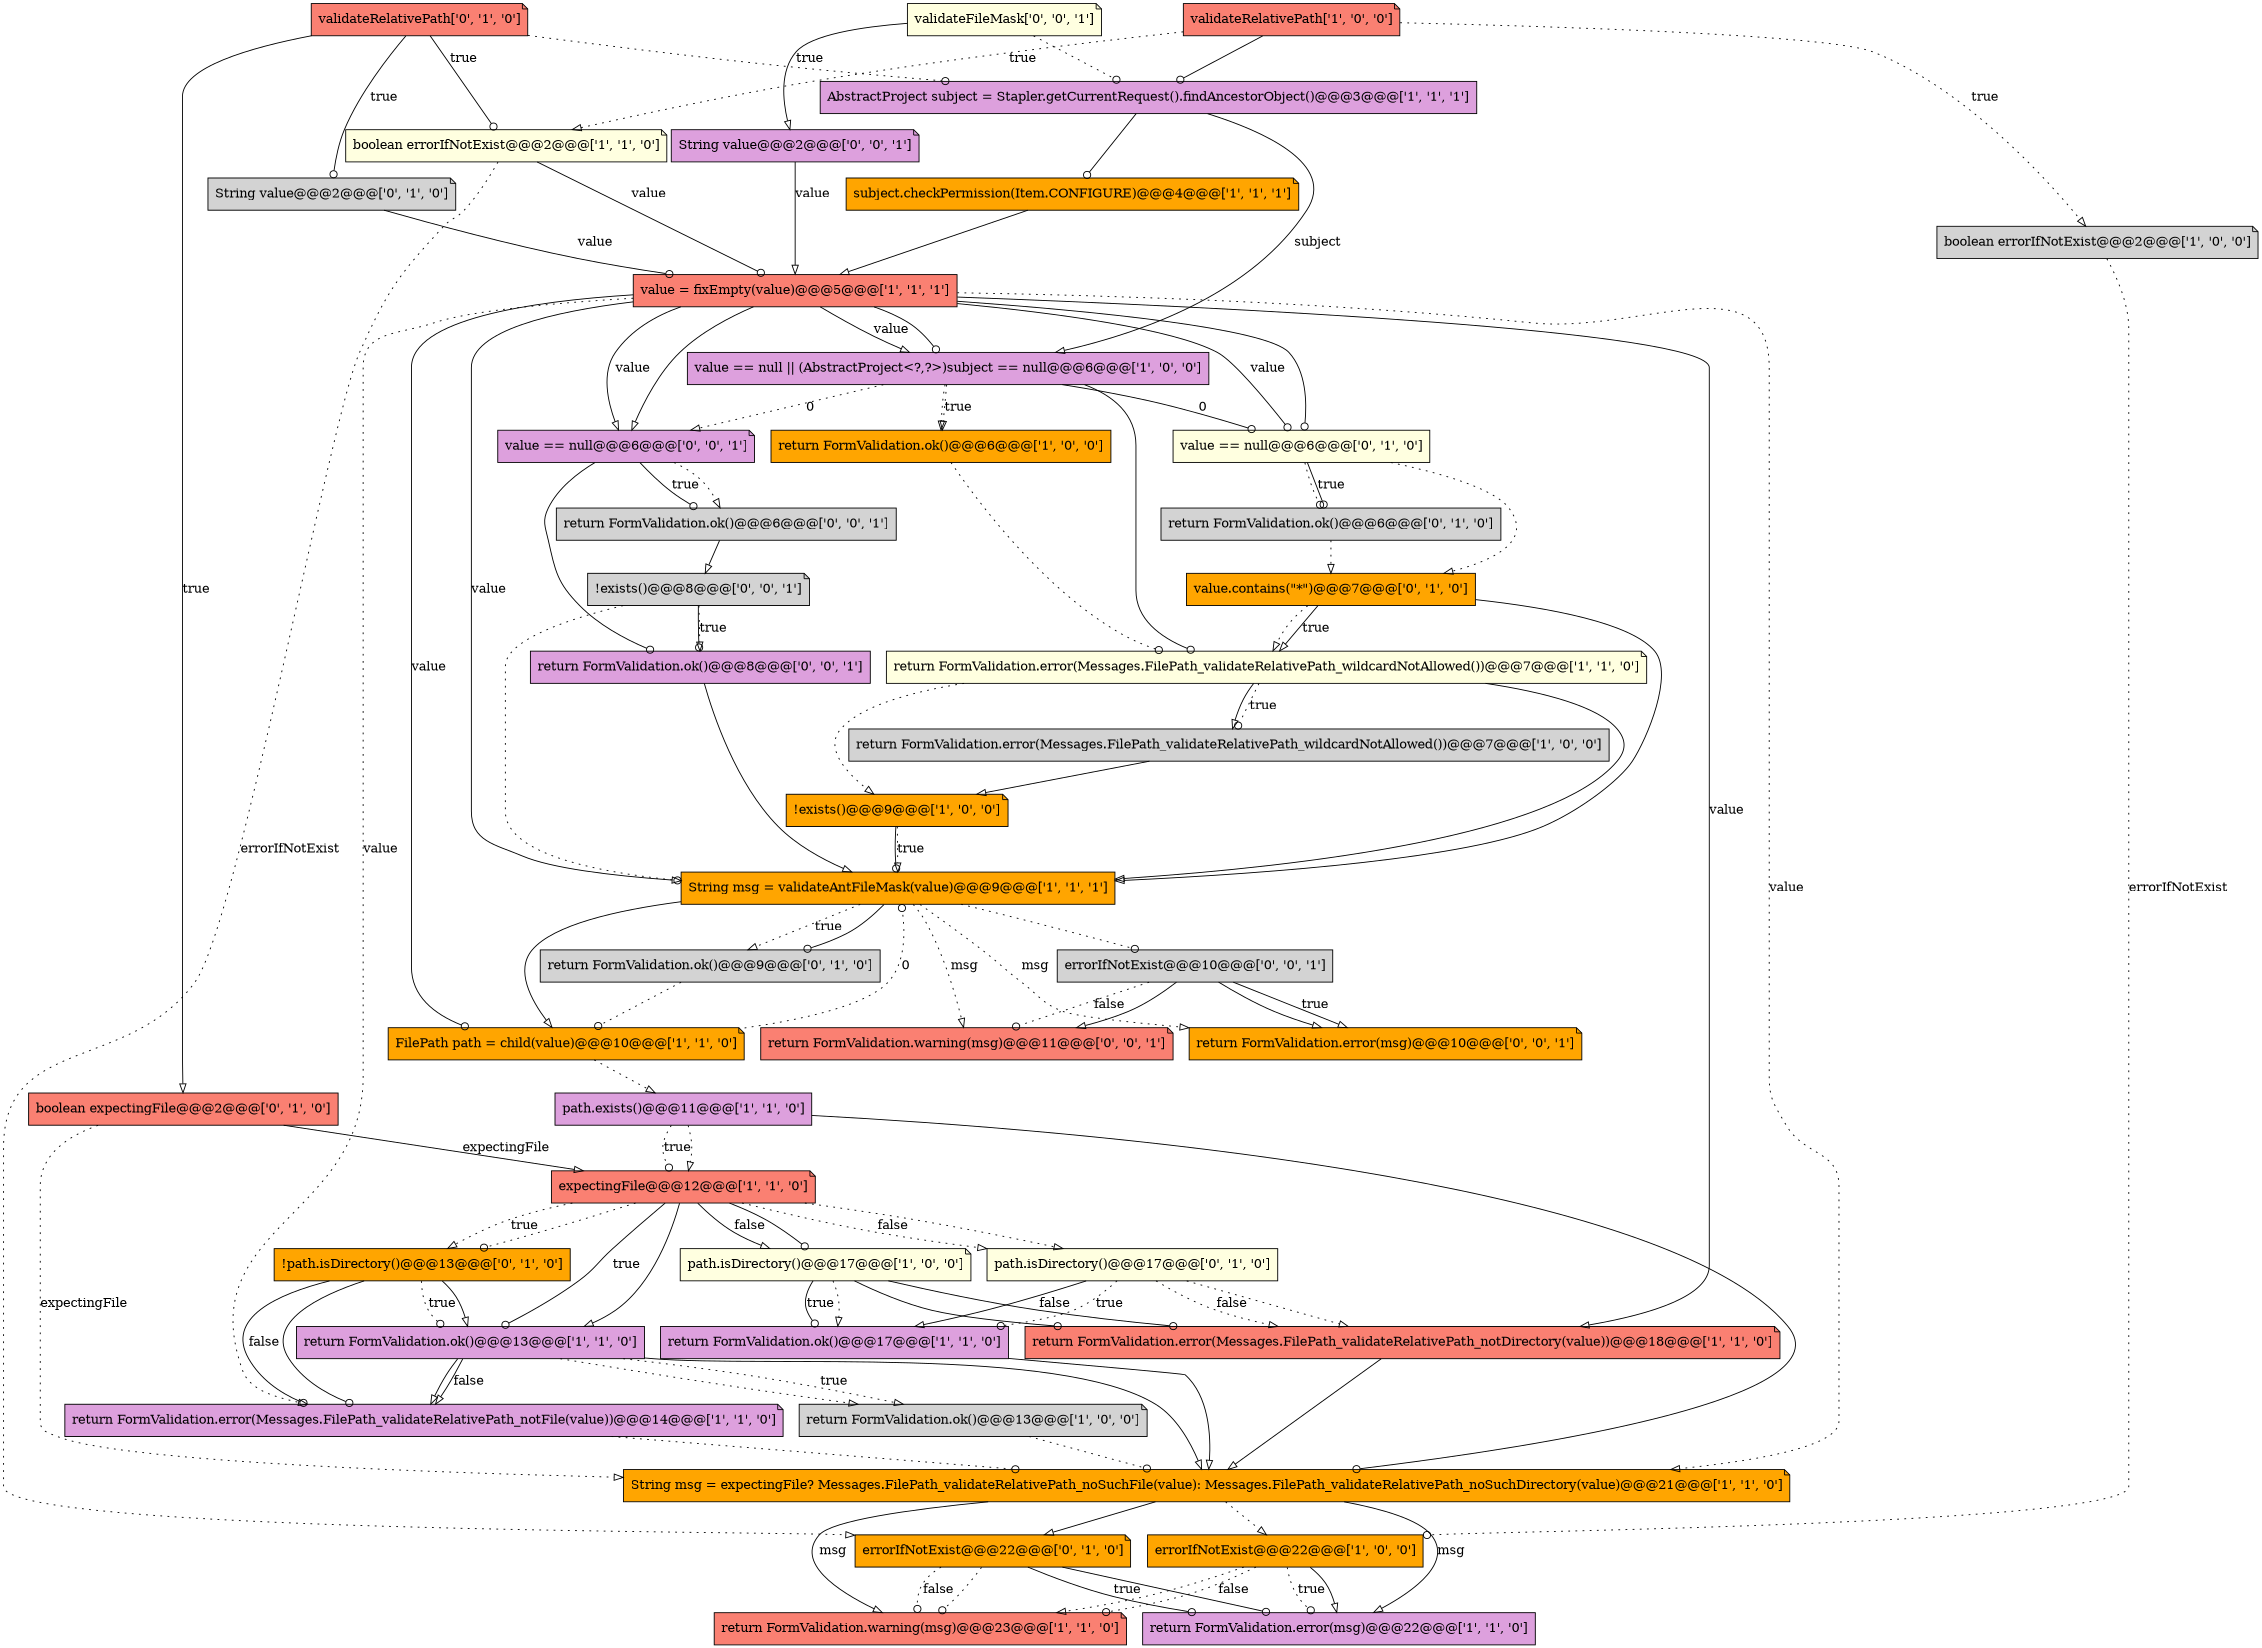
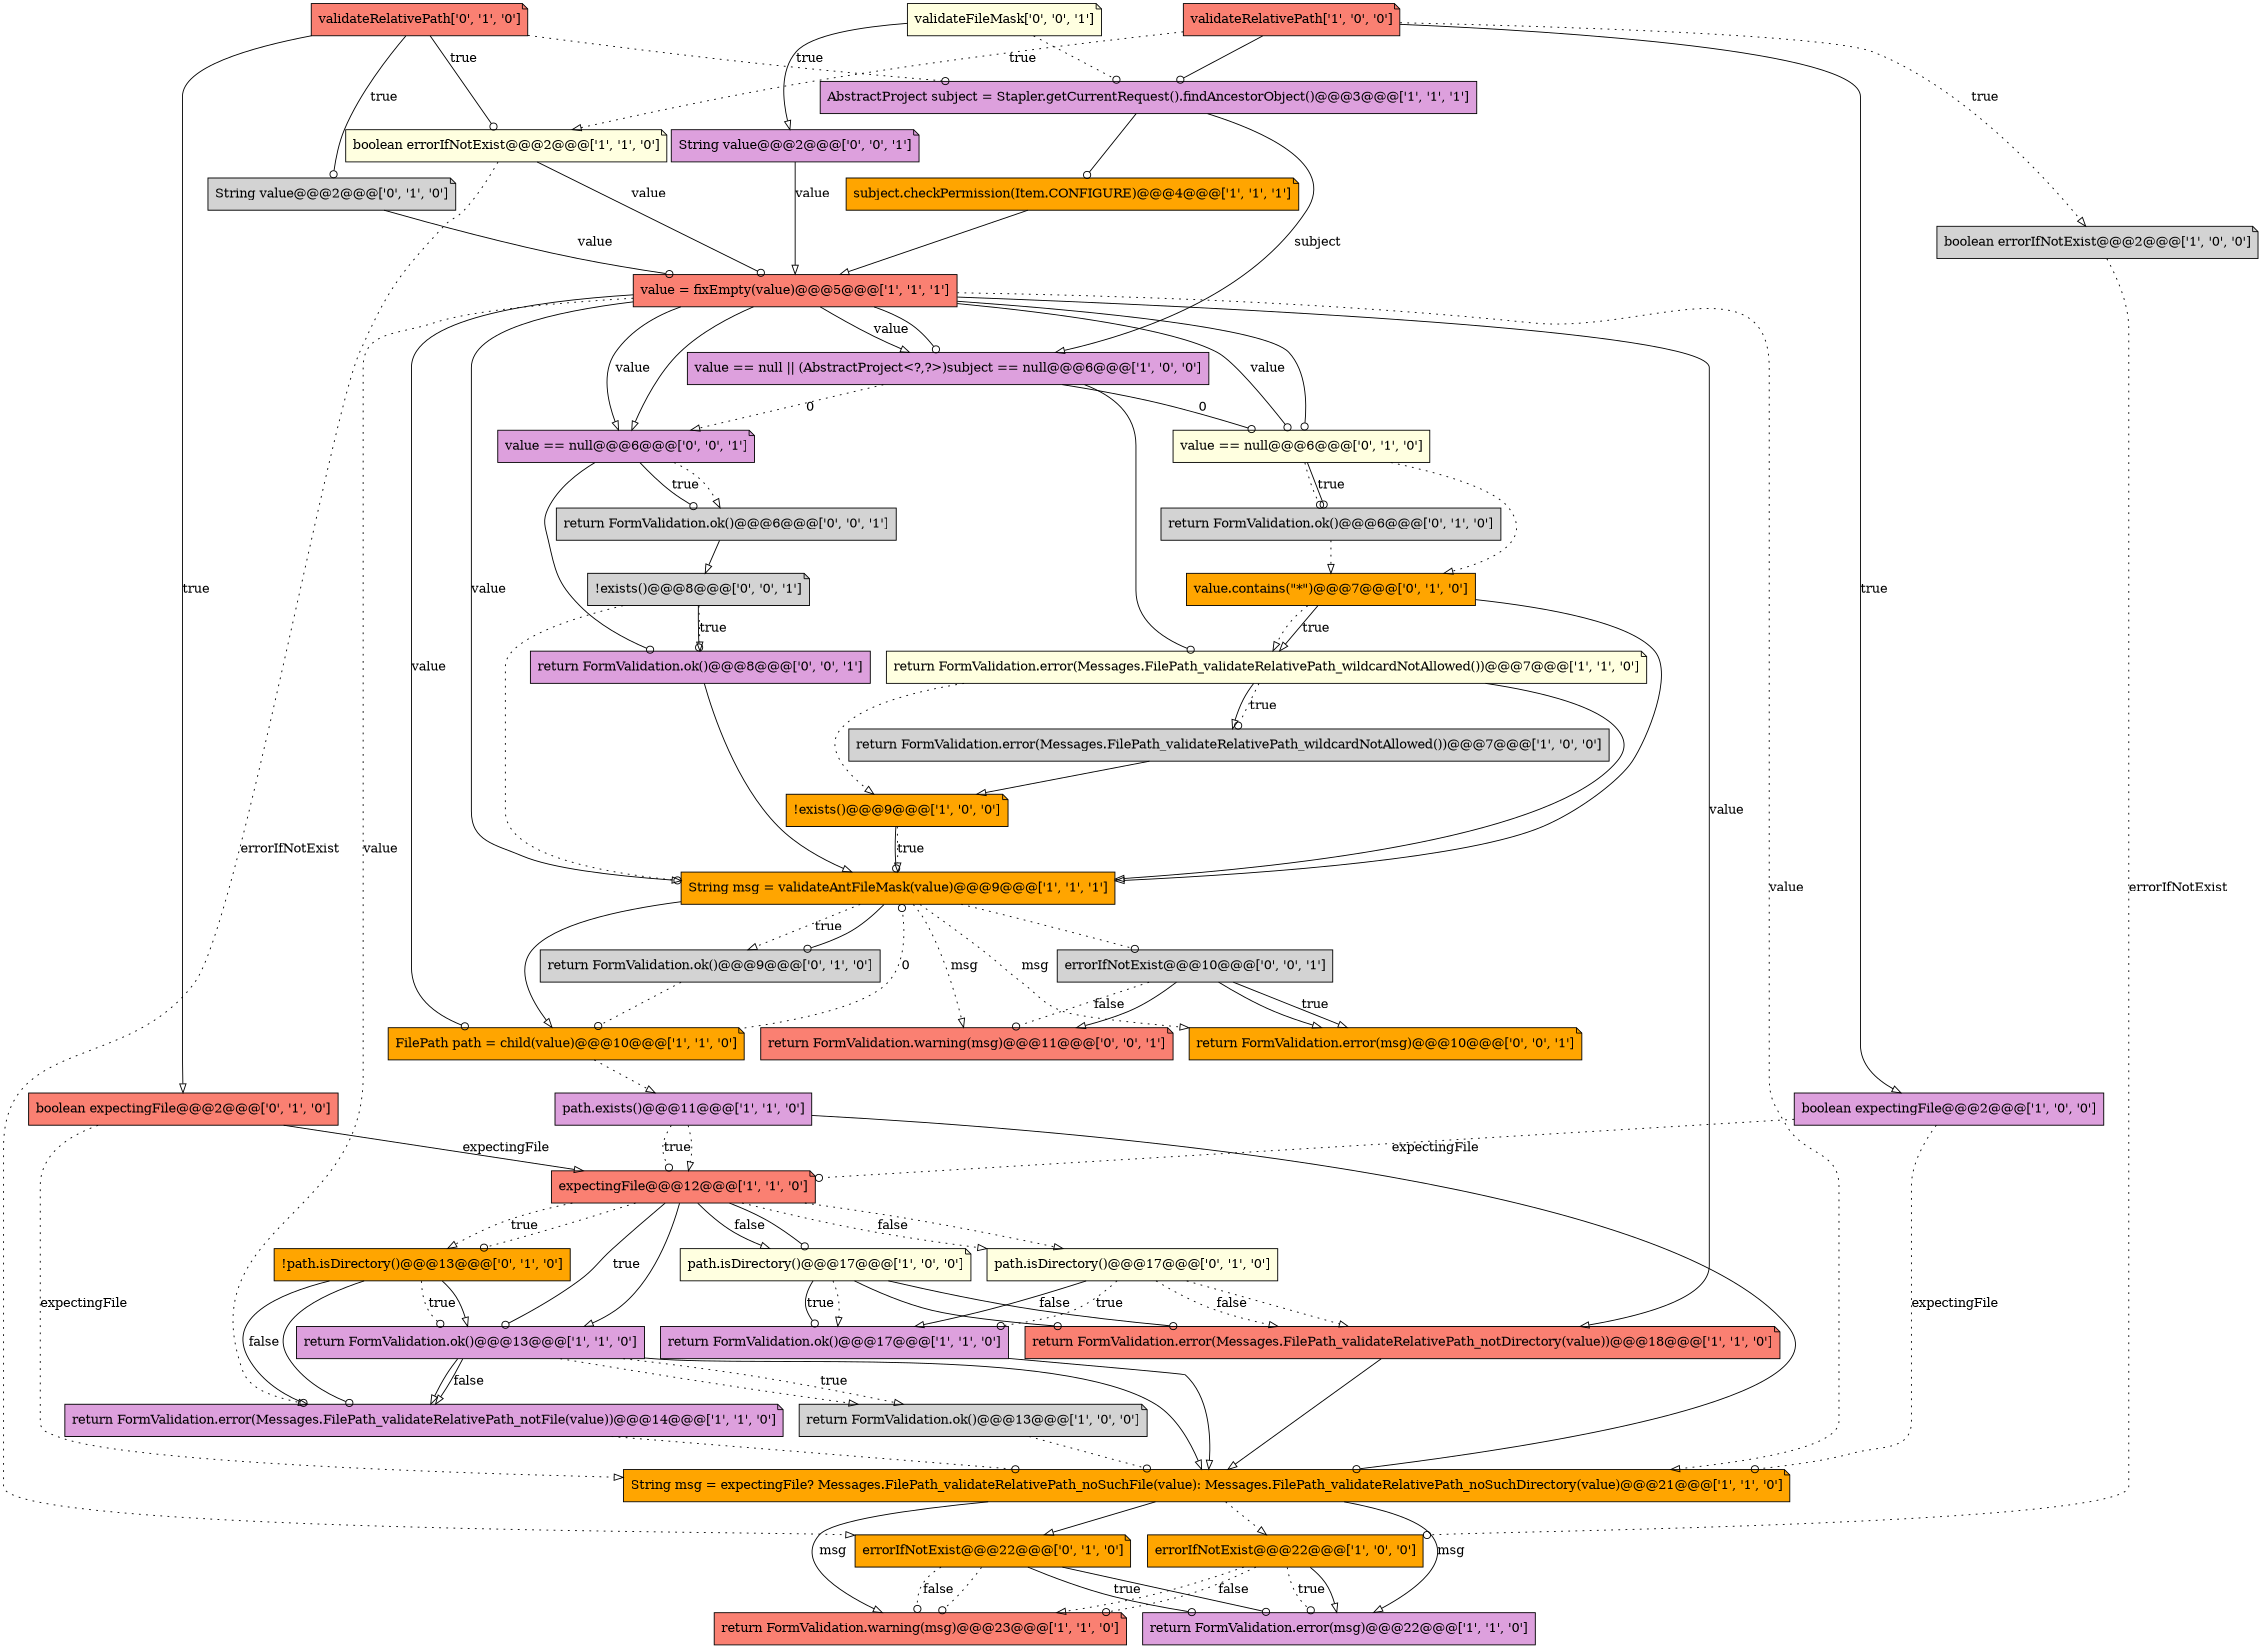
node "return FormValidation.ok()@@@6@@@['1', '0', '0']": removed
node "boolean expectingFile@@@2@@@['1', '0', '0']": added
